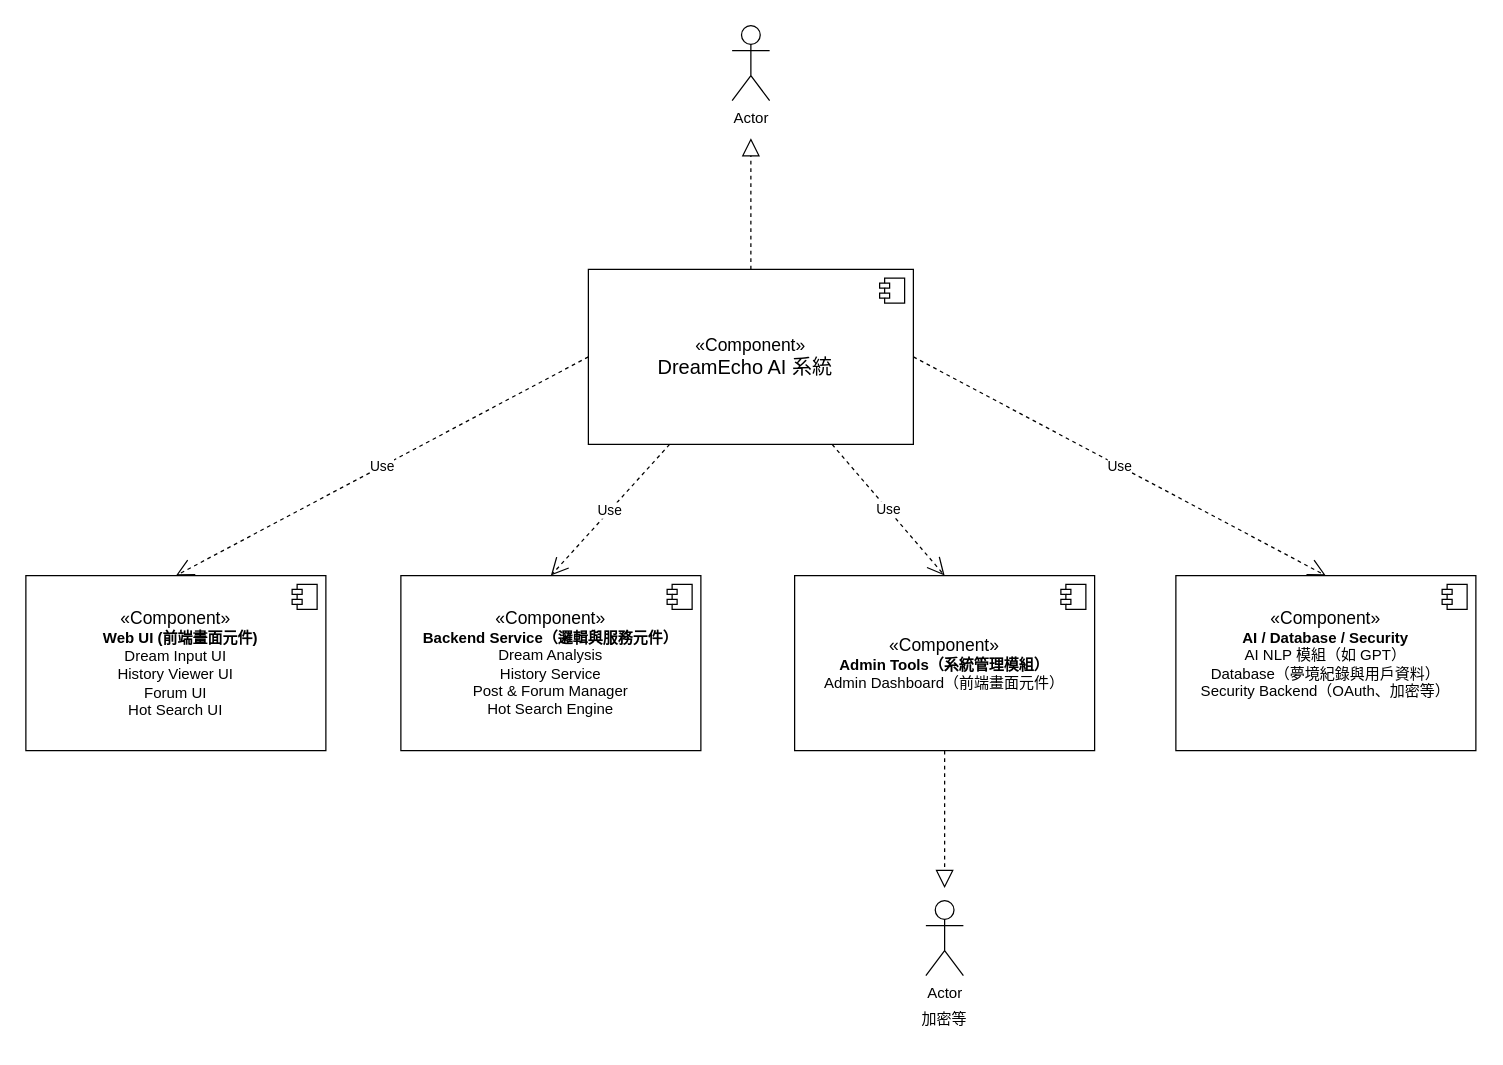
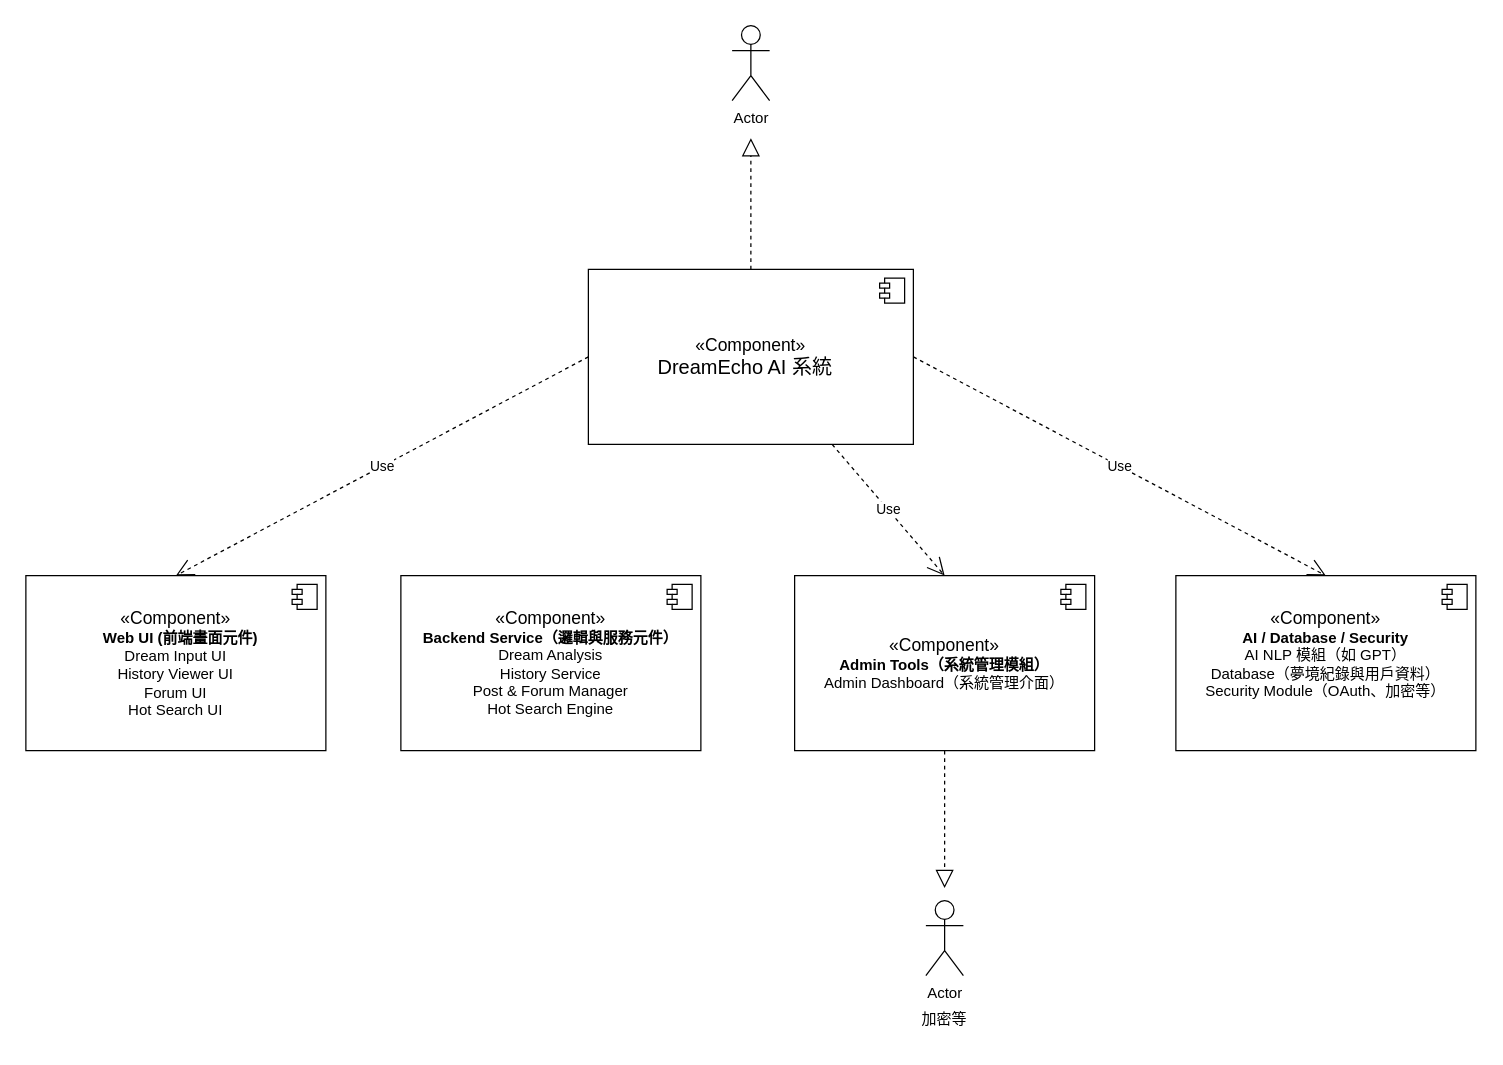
edge "«Component» DreamEcho AI 系統" -> "«Component» Backend Service（邏輯與服務元件） Dream Analysis History Service Post & Forum Manager Hot Search Engine": removed, label "Use"
node "«Component» Admin Tools（系統管理模組） Admin Dashboard（前端畫面元件）": label "«Component» Admin Tools（系統管理模組） Admin Dashboard（前端畫面元件）" -> "«Component» Admin Tools（系統管理模組） Admin Dashboard（系統管理介面）"
node "«Component» AI / Database / Security AI NLP 模組（如 GPT） Database（夢境紀錄與用戶資料） Security Backend（OAuth、加密等）": label "«Component» AI / Database / Security AI NLP 模組（如 GPT） Database（夢境紀錄與用戶資料） Security Backend（OAuth、加密等）" -> "«Component» AI / Database / Security AI NLP 模組（如 GPT） Database（夢境紀錄與用戶資料） Security Module（OAuth、加密等）"
